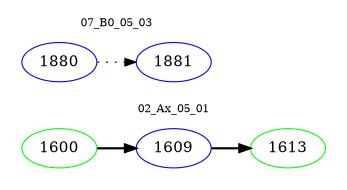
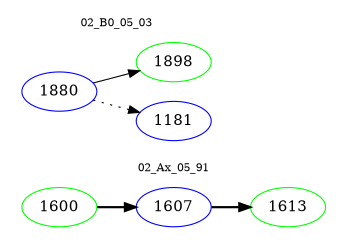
cluster "07_B0_05_03": label "07_B0_05_03" -> "02_B0_05_03"
node "1881": label "1881" -> "1181"
node "1898": added
cluster "02_Ax_05_01": label "02_Ax_05_01" -> "02_Ax_05_91"
node "1609": label "1609" -> "1607"
